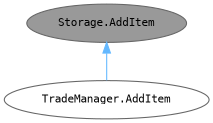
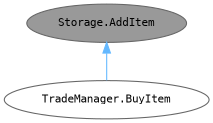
node "TradeManager.AddItem": label "TradeManager.AddItem" -> "TradeManager.BuyItem"
